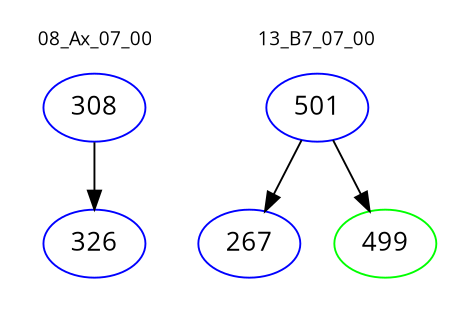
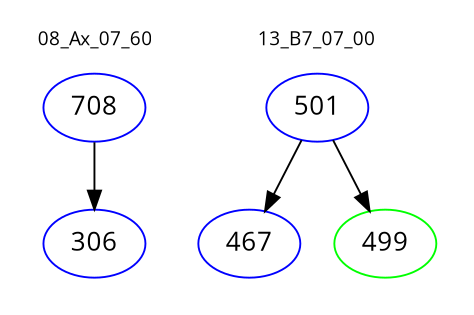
cluster "08_Ax_07_00": label "08_Ax_07_00" -> "08_Ax_07_60"
node "308": label "308" -> "708"
node "326": label "326" -> "306"
node "267": label "267" -> "467"
